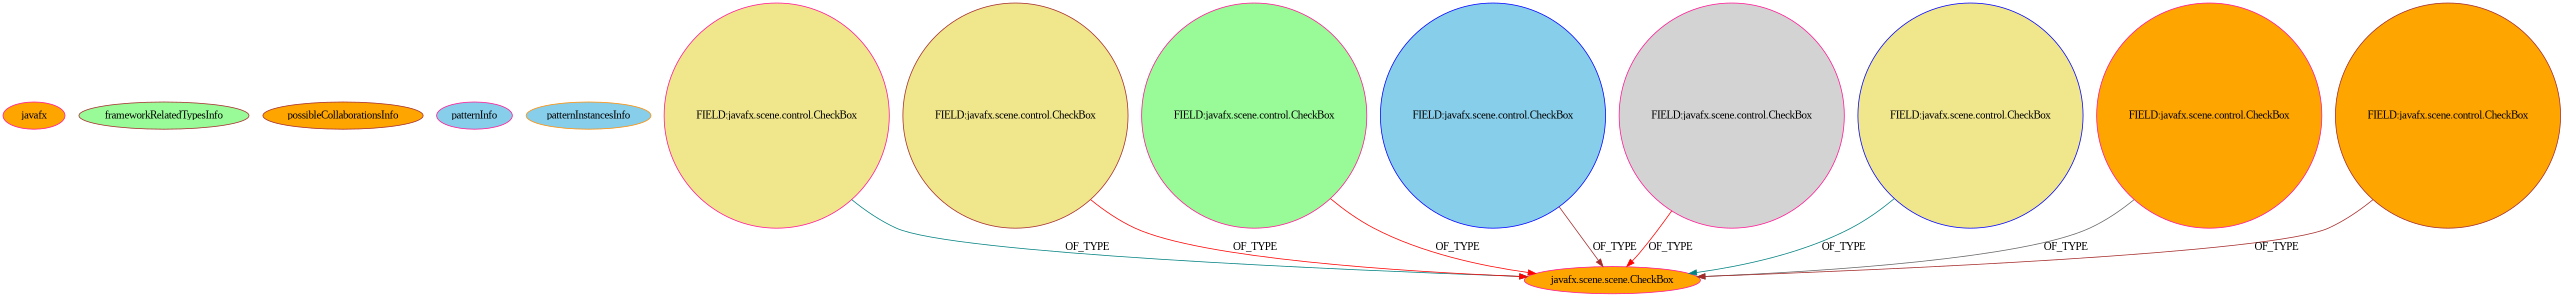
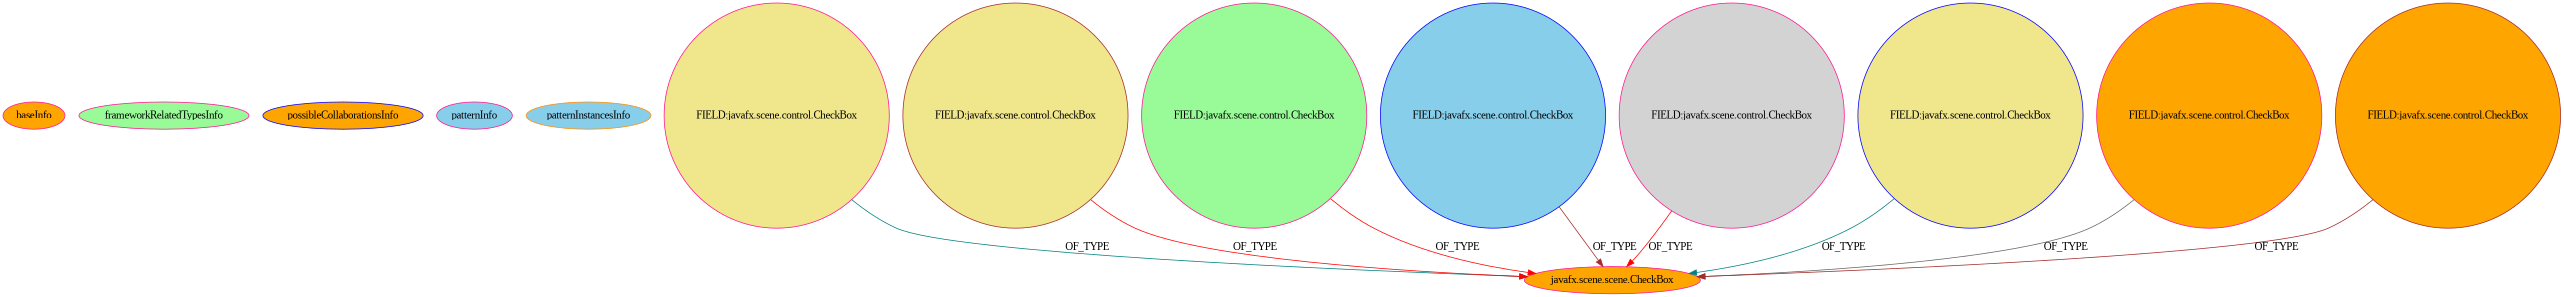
node "javafx": label "javafx" -> "baseInfo"
node "frameworkRelatedTypesInfo": color brown -> deeppink
node "possibleCollaborationsInfo": color brown -> blue
